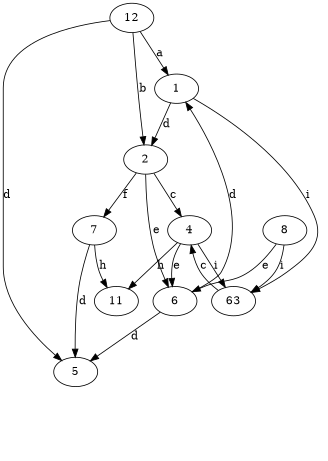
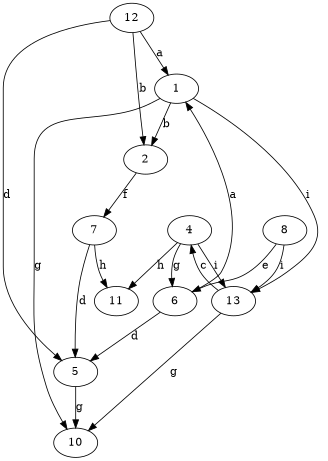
edge "1" -> "2": label "d" -> "b"
edge "2" -> "4": removed, label "c"
edge "6" -> "1": label "d" -> "a"
edge "2" -> "6": removed, label "e"
edge "4" -> "6": label "e" -> "g"
node "63": label "63" -> "13"
node "10": added
